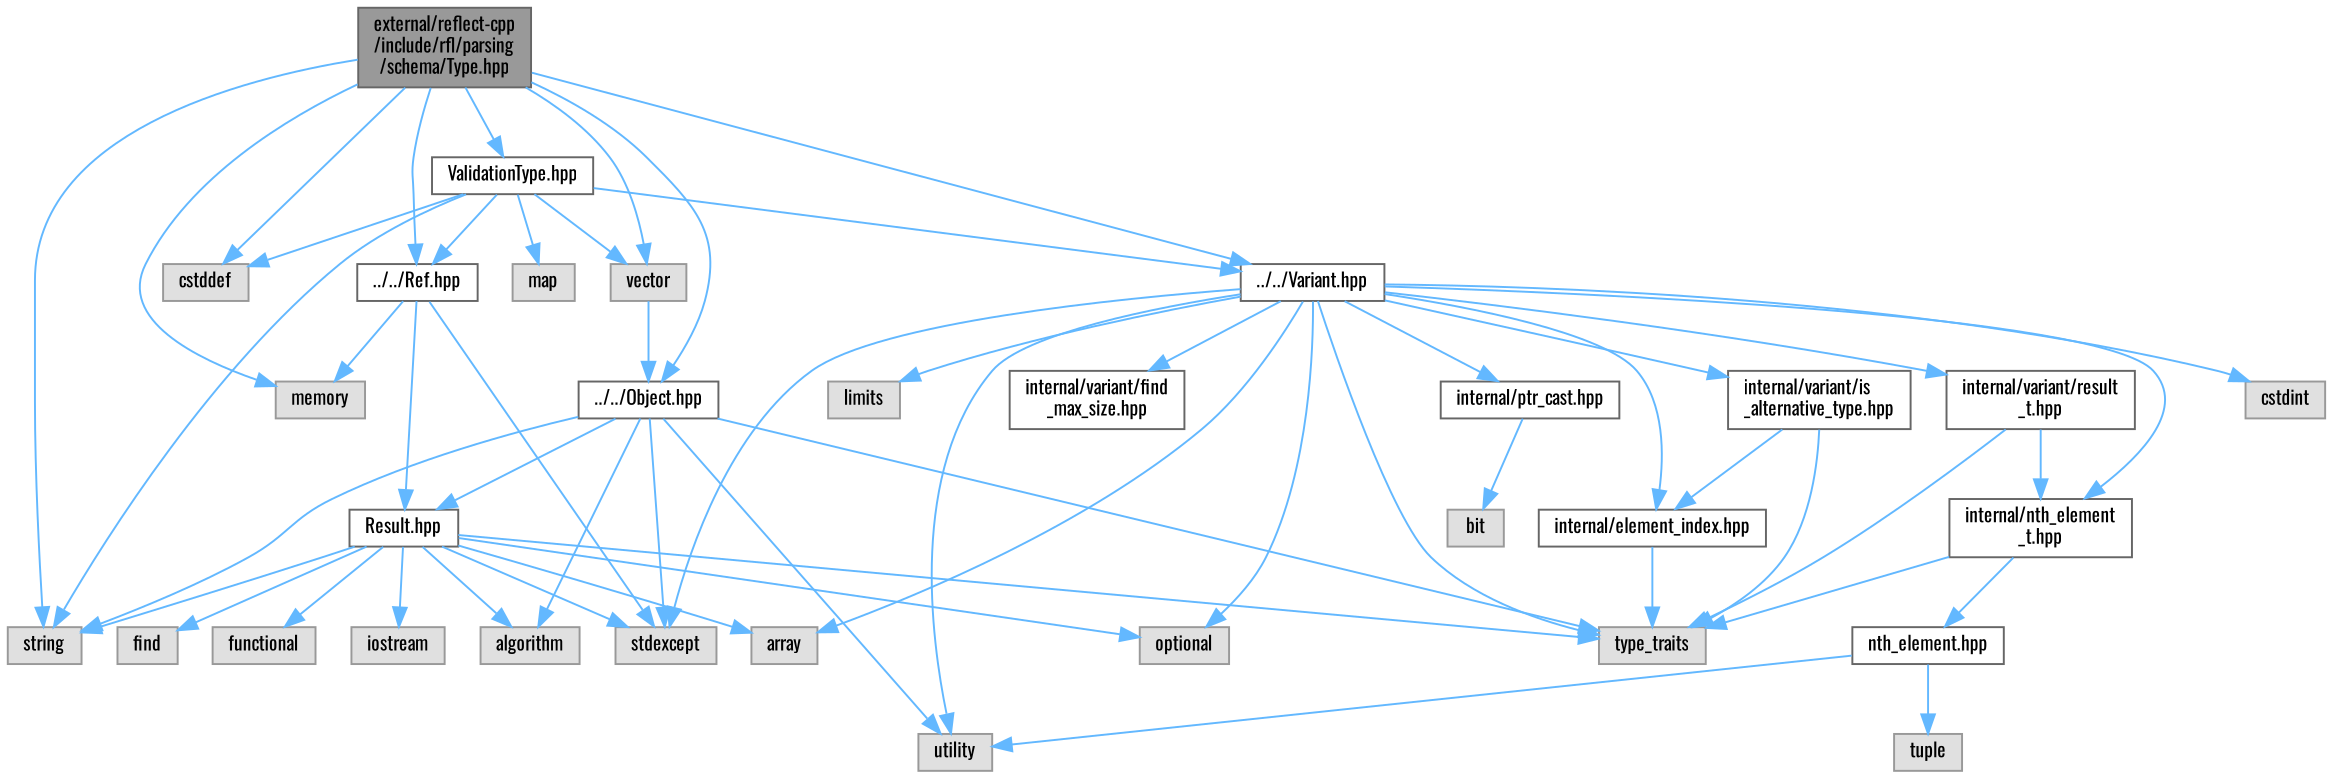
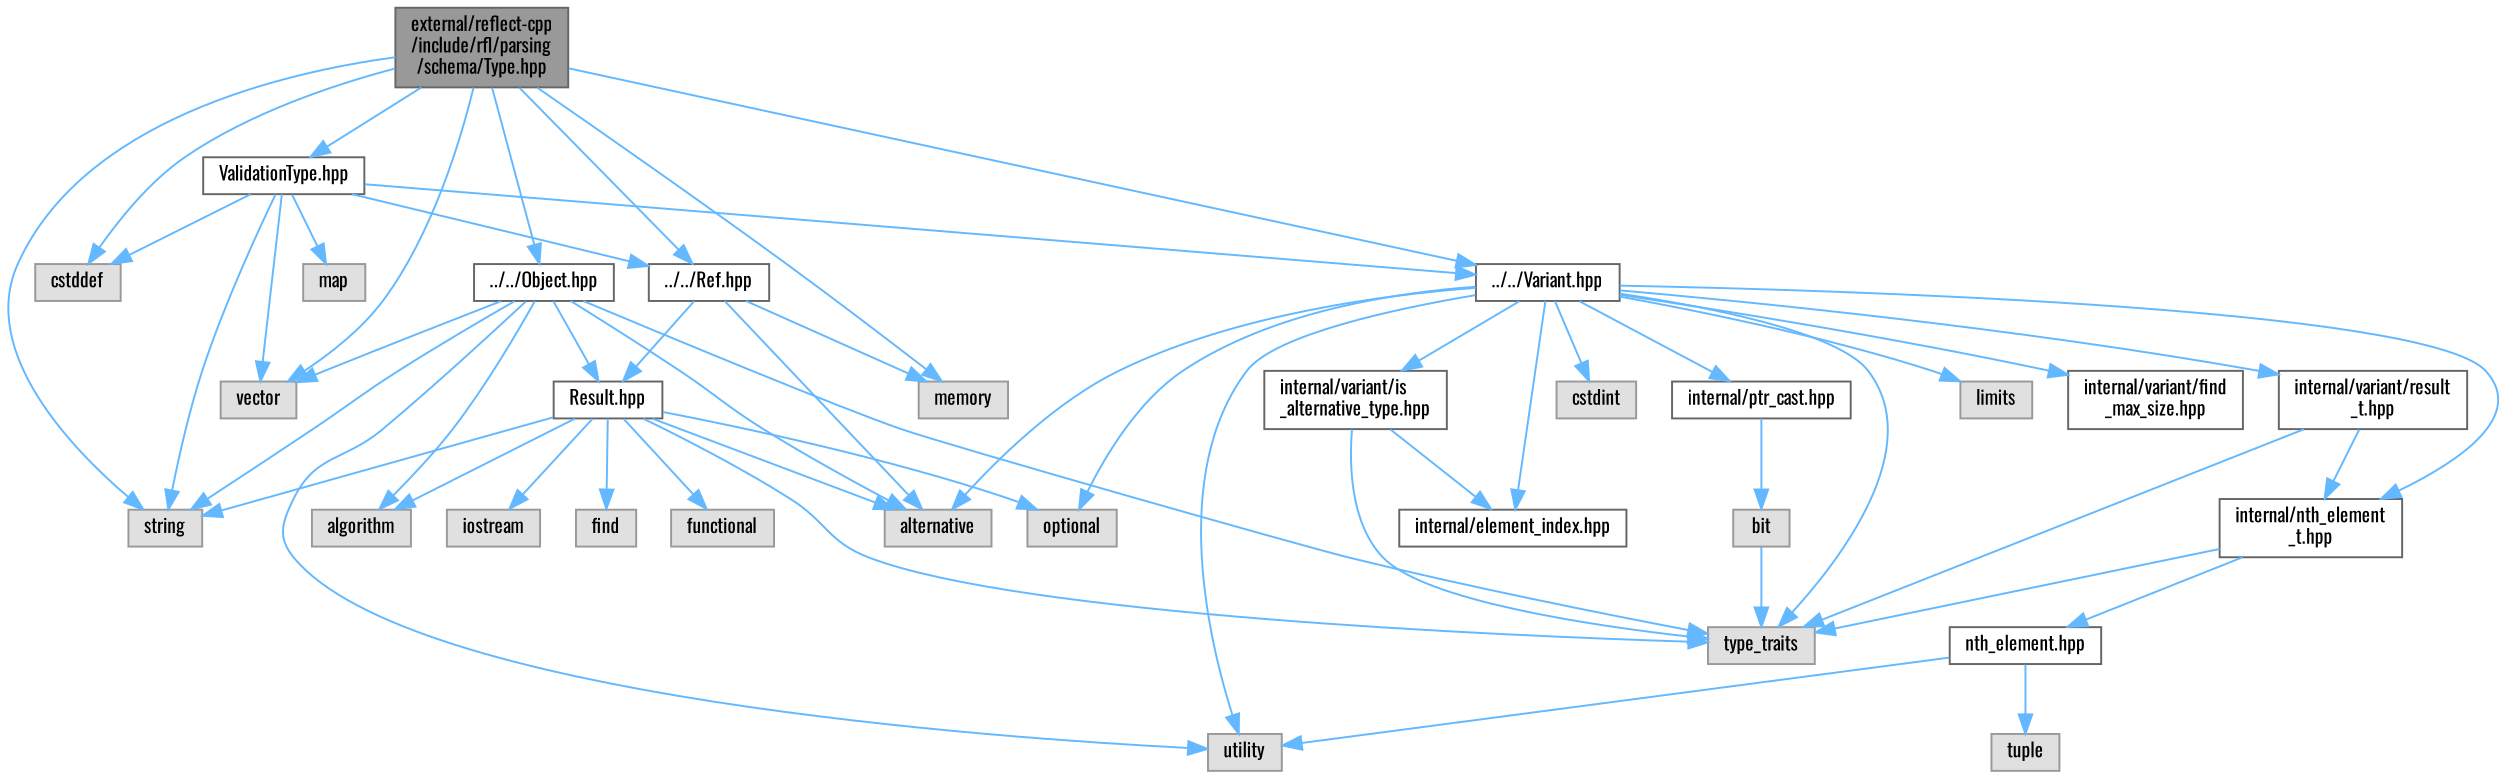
edge "vector" -> "../../Object.hpp": reversed
edge "internal/element_index.hpp" -> "type_traits": now "bit" -> "type_traits"
node "stdexcept": label "stdexcept" -> "alternative"
node "array": removed
